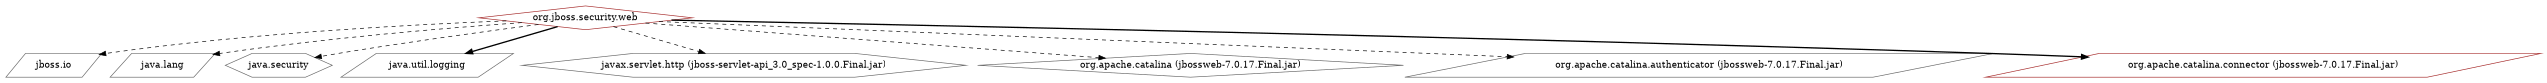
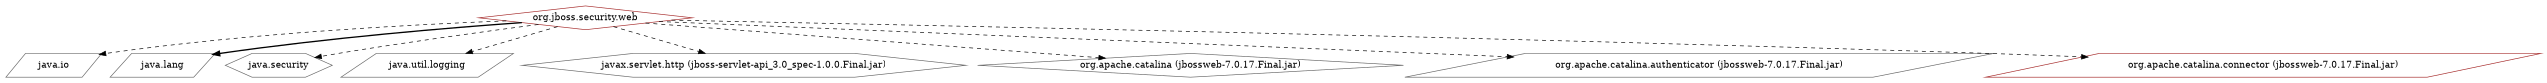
edge "org.jboss.security.web" -> "java.lang": style dashed -> bold
edge "org.jboss.security.web" -> "org.apache.catalina.connector (jbossweb-7.0.17.Final.jar)": style bold -> dashed
edge "org.jboss.security.web" -> "java.util.logging": style bold -> dashed
node "jboss.io": label "jboss.io" -> "java.io"
